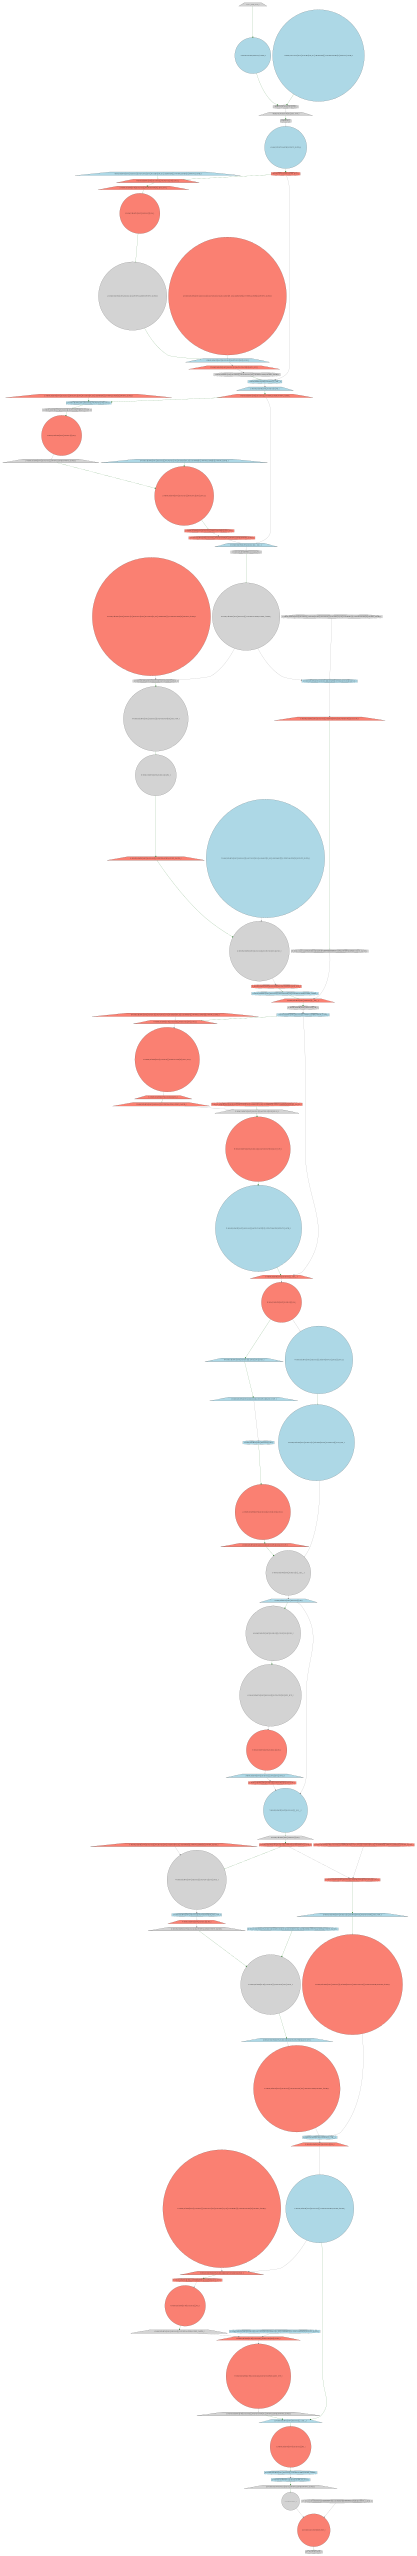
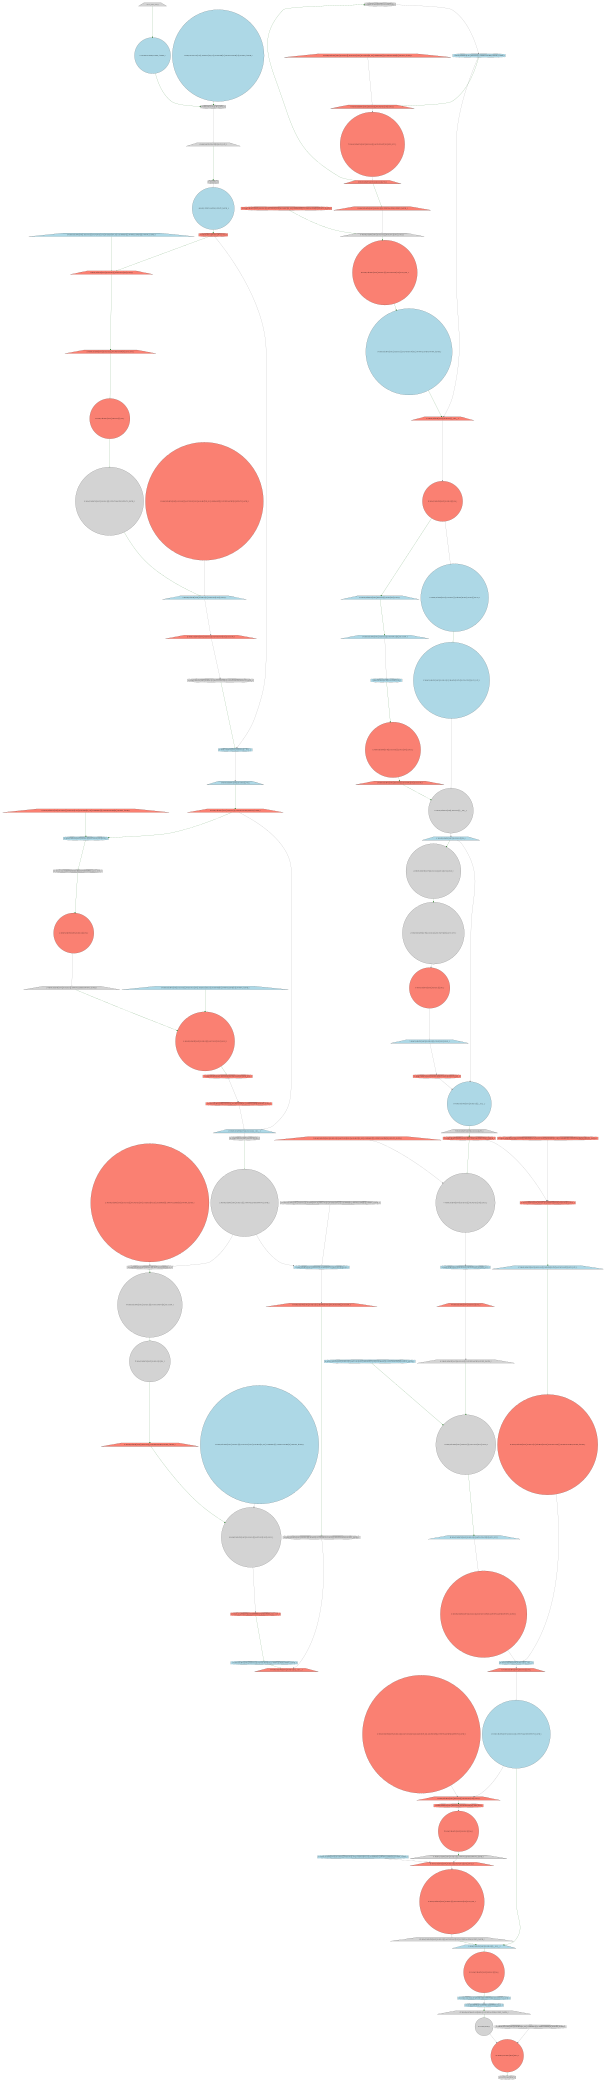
edge "45 ResNet/Sequential[layer2]/BasicBlock[0]/__iadd___0" -> "46 ResNet/Sequential[layer2]/BasicBlock[0]/relu_1": now "51 ResNet/Sequential[layer2]/BasicBlock[1]/relu_0" -> "46 ResNet/Sequential[layer2]/BasicBlock[0]/relu_1"
